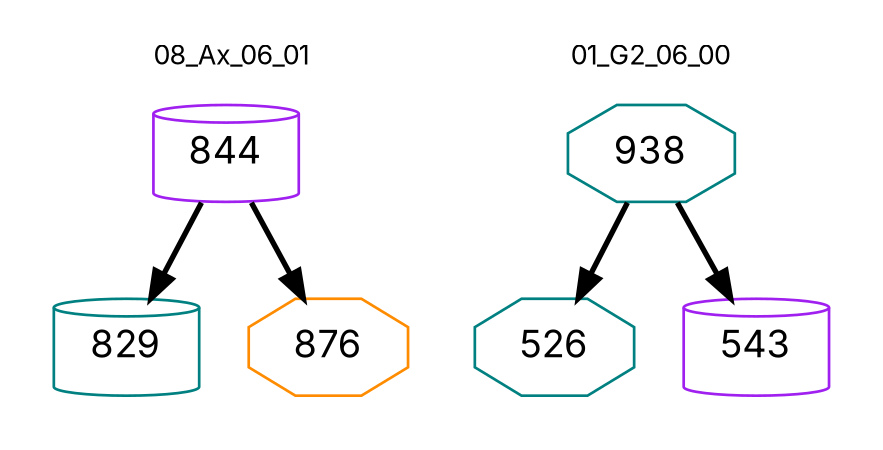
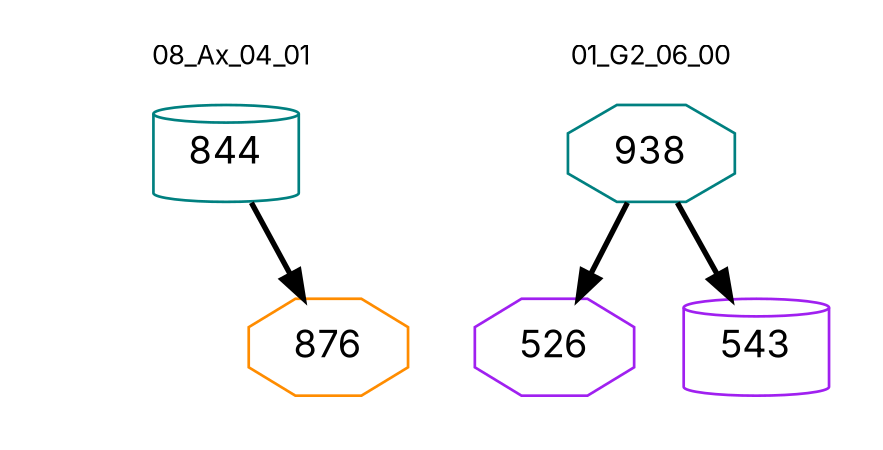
cluster "08_Ax_06_01": label "08_Ax_06_01" -> "08_Ax_04_01"
node "844": color purple -> teal
node "829": removed
node "526": color teal -> purple
